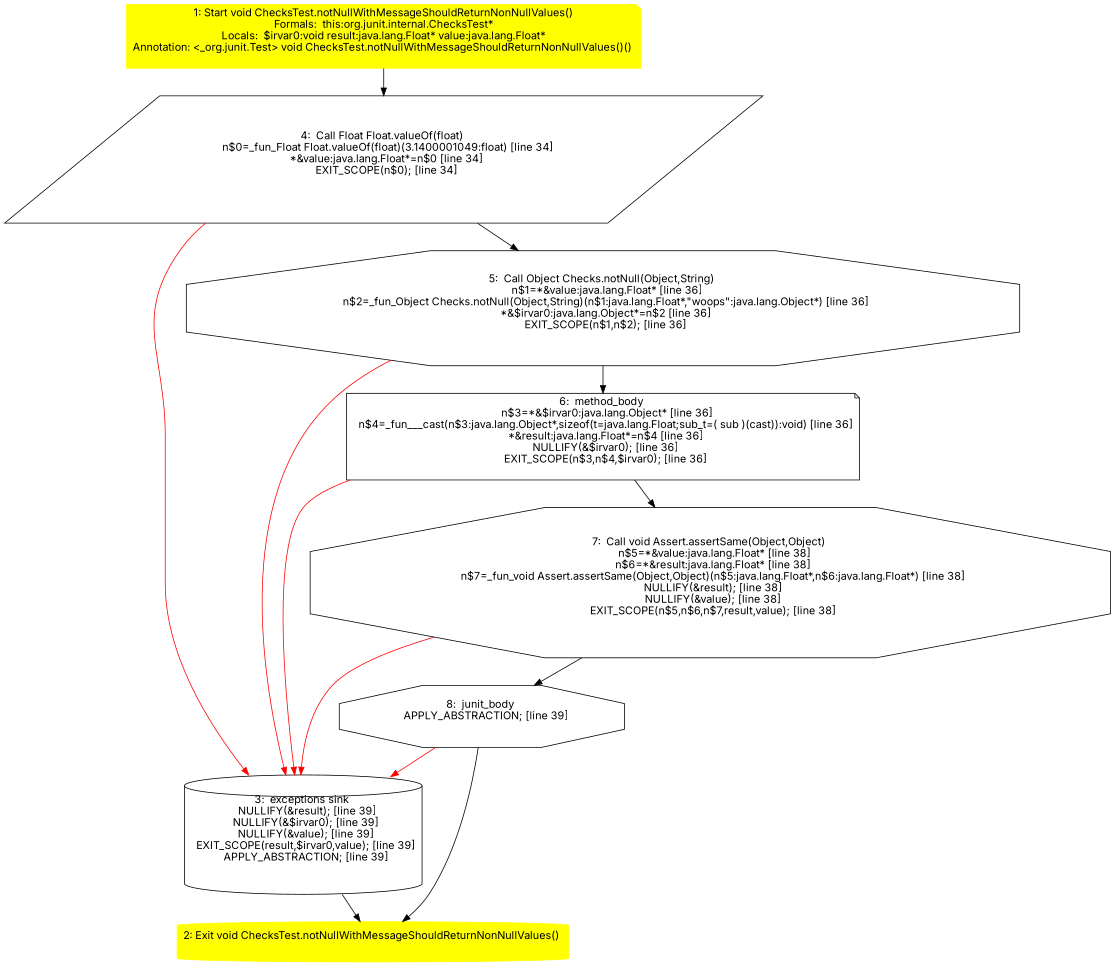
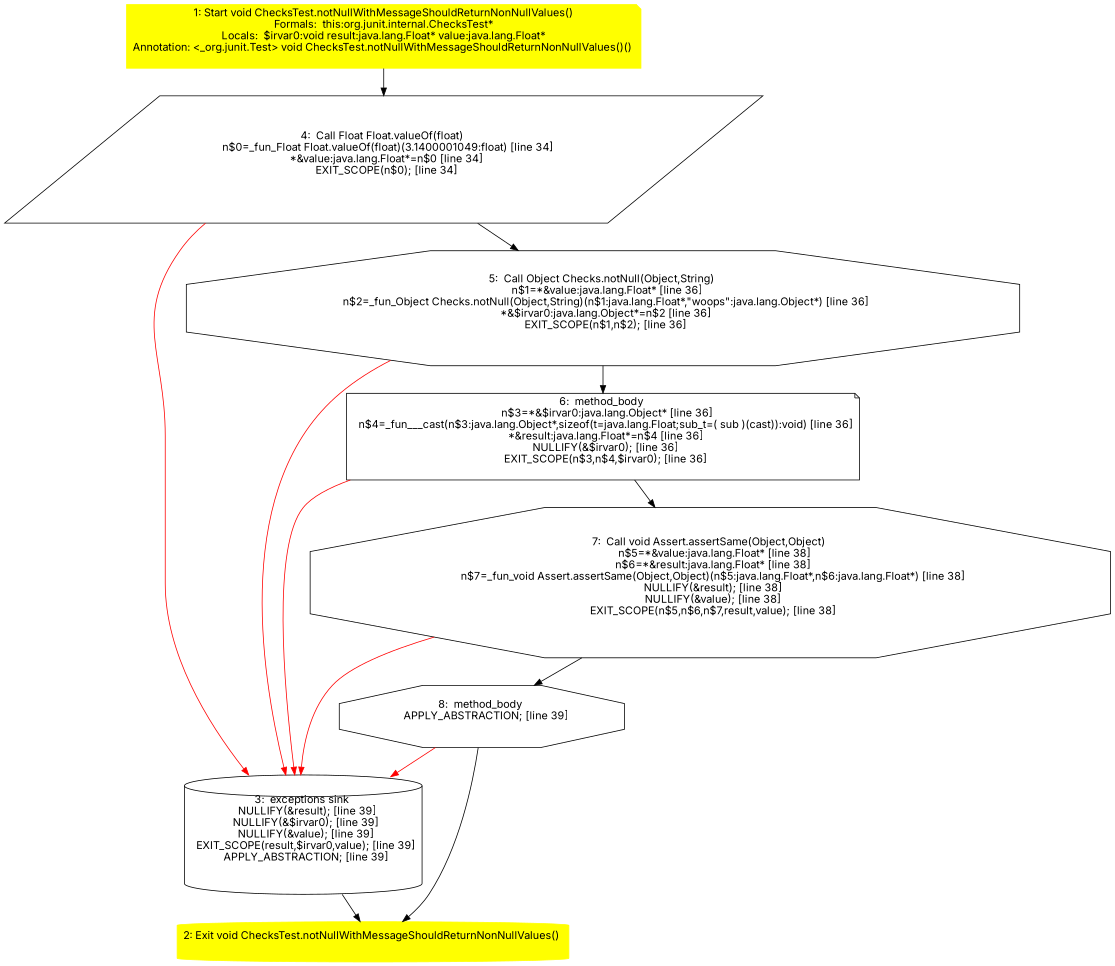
node "8:  junit_body APPLY_ABSTRACTION; [line 39]": label "8:  junit_body APPLY_ABSTRACTION; [line 39]" -> "8:  method_body APPLY_ABSTRACTION; [line 39]"
